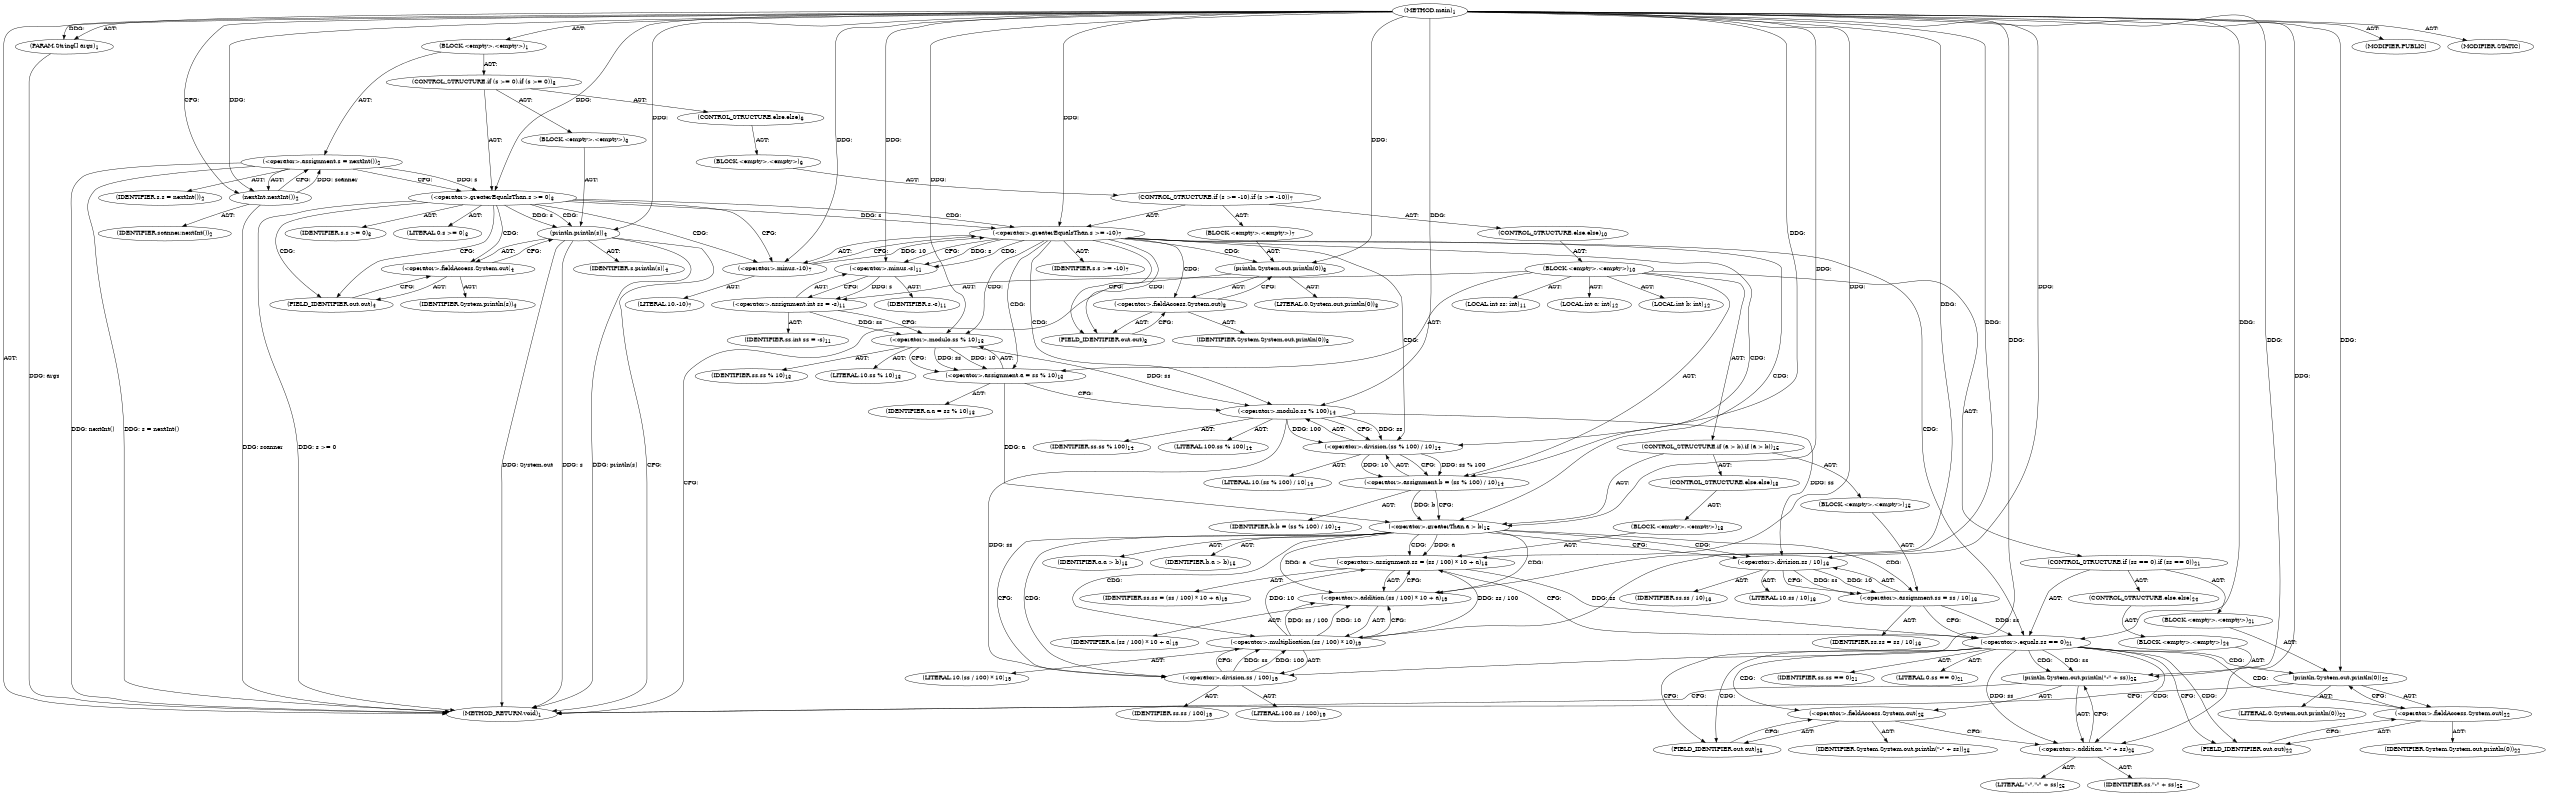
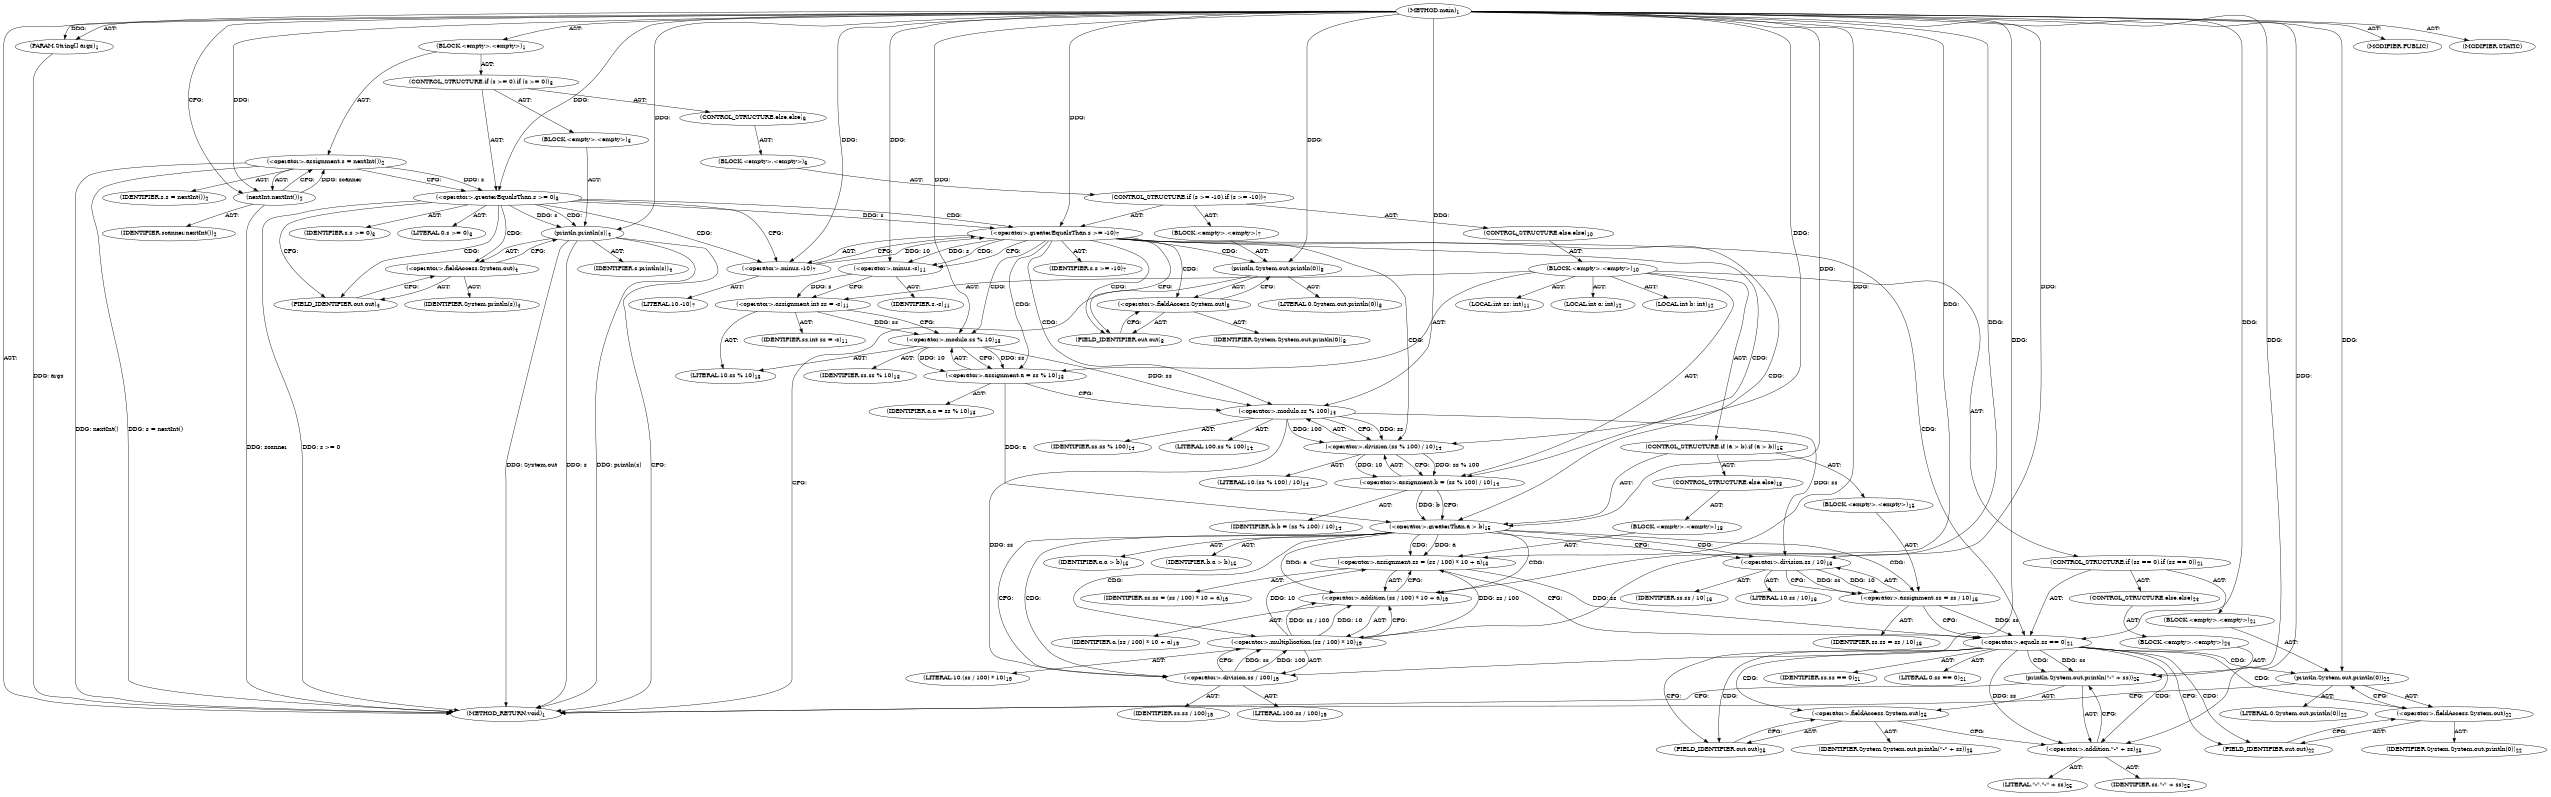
edge "(<operator>.assignment,int ss = -s)" -> "(<operator>.minus,-s)": now "(<operator>.assignment,int ss = -s)" -> "(LITERAL,10,ss % 10)"
